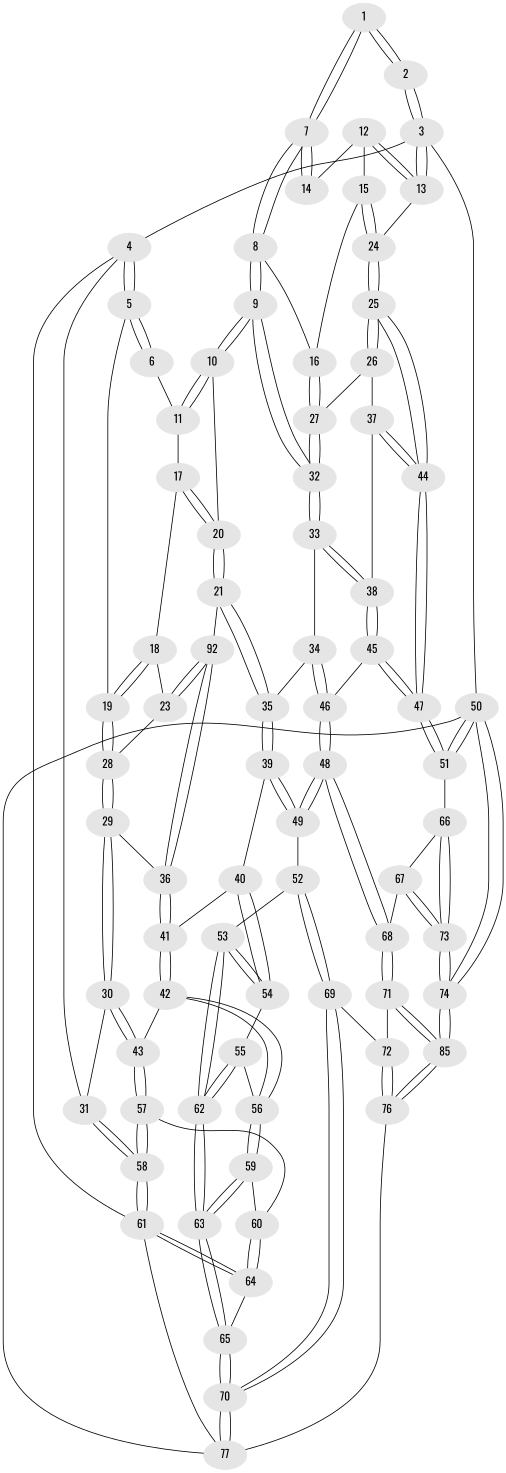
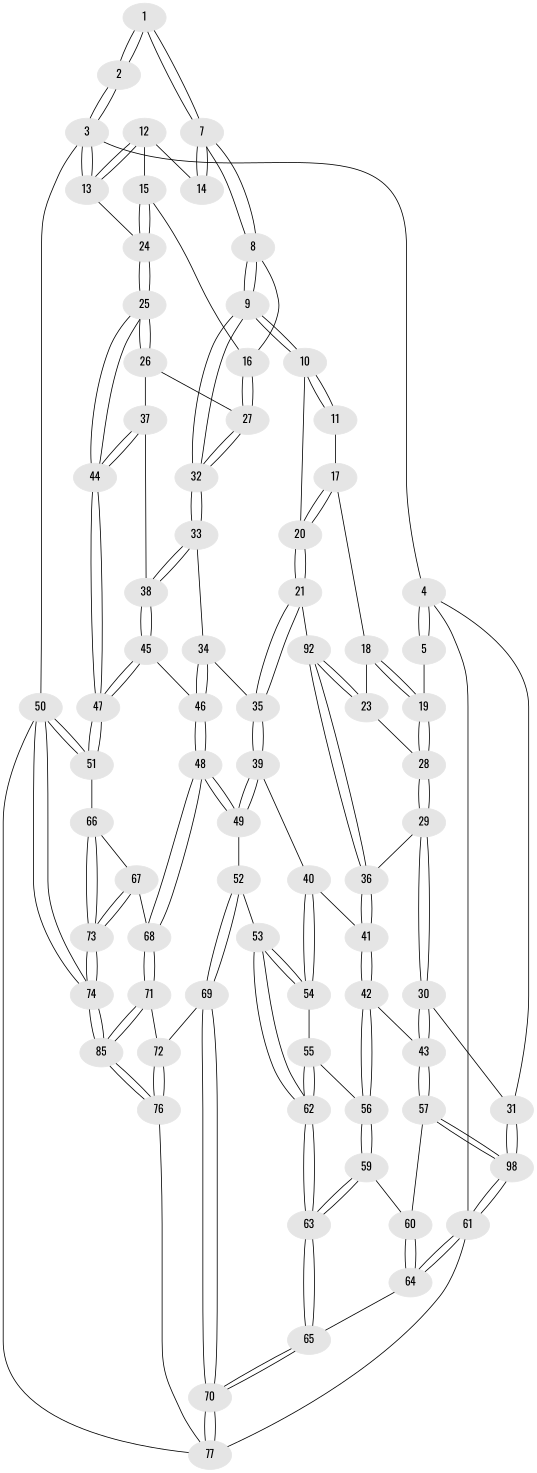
node "6": removed
node "58": label "58" -> "98"
